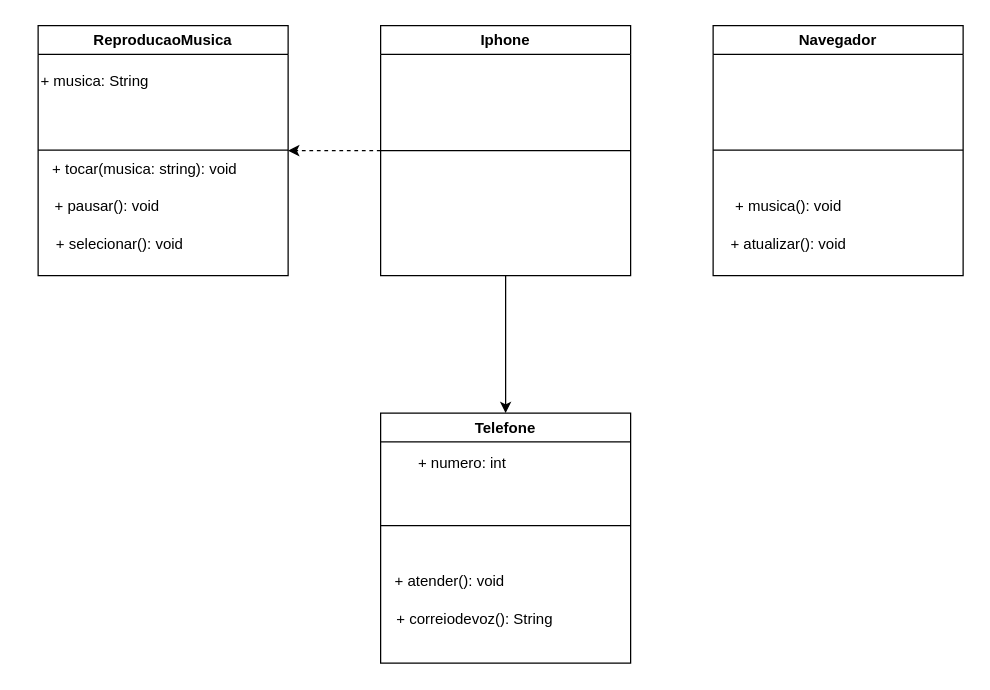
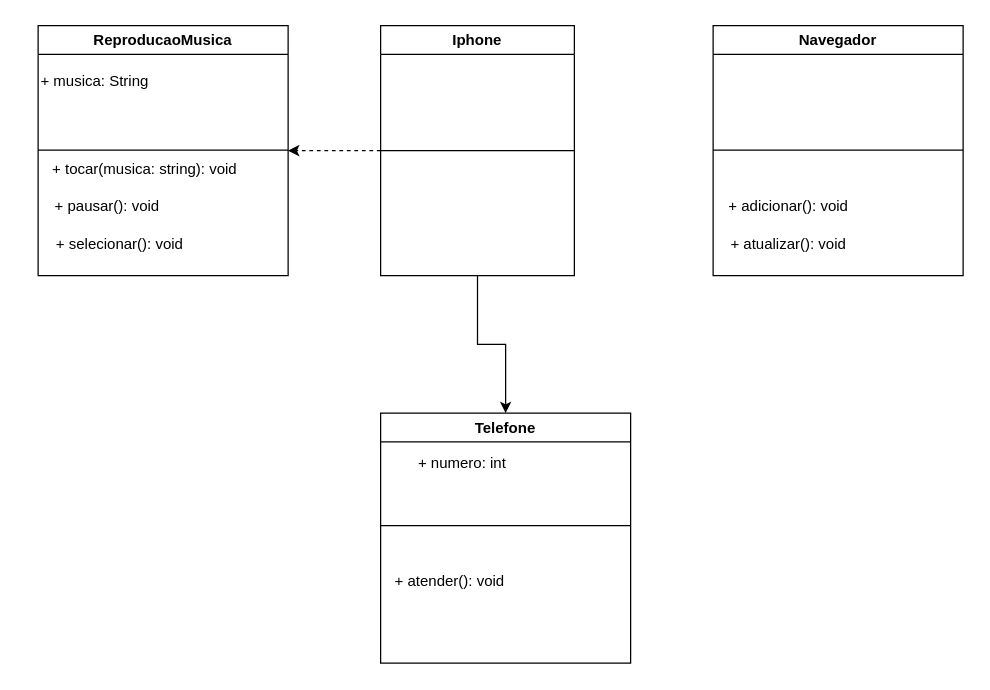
node "Iphone": size 250x250 -> 194x250
node "+ musica(): void": label "+ musica(): void" -> "+ adicionar(): void"
node "+ correiodevoz(): String": removed
